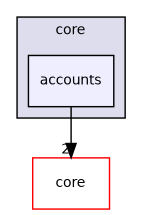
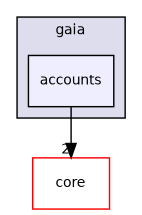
cluster "core": label "core" -> "gaia"
